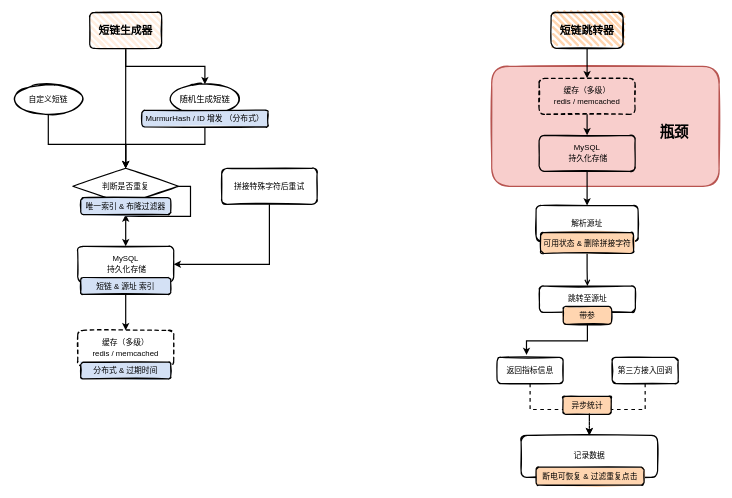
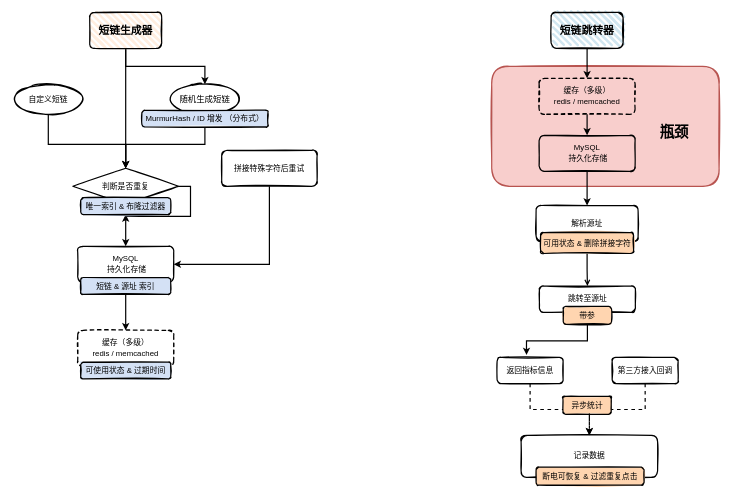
node "短链跳转器": fillcolor #ffd5b0 -> #d1e6f0
node "拼接特殊字符后重试": moved (269, 186) -> (269, 168)
node "分布式 & 过期时间": label "分布式 & 过期时间" -> "可使用状态 & 过期时间"
